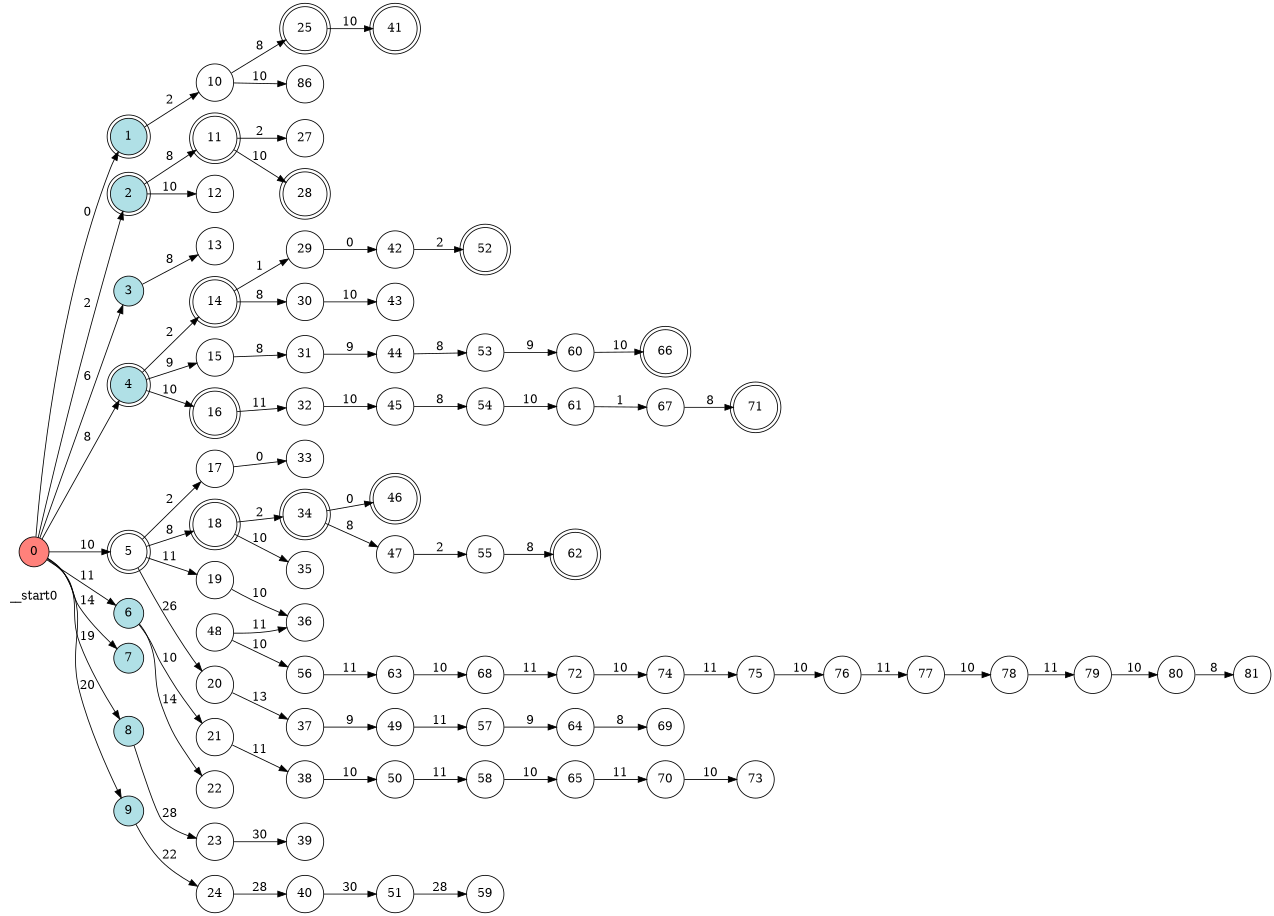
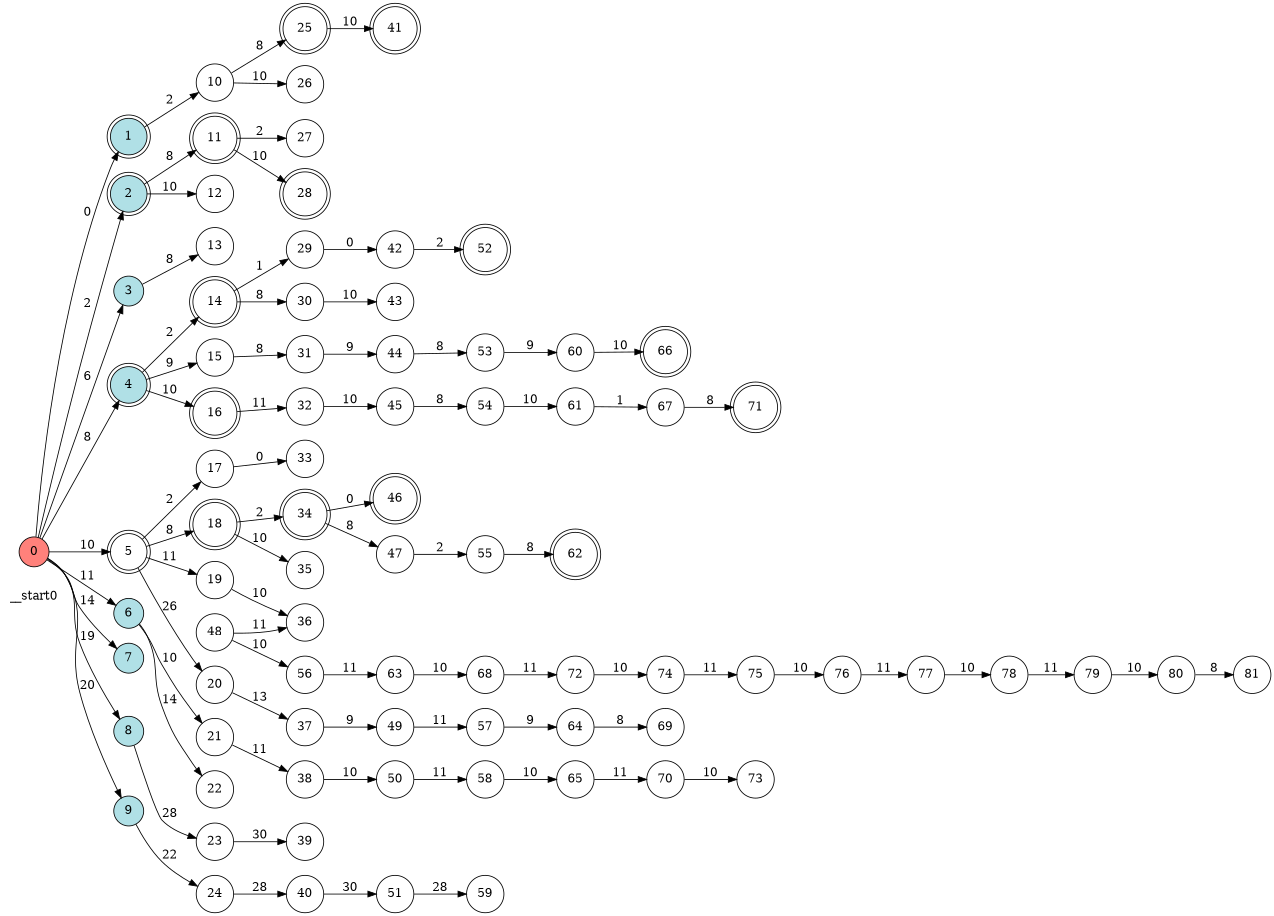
node "86": label "86" -> "26"
